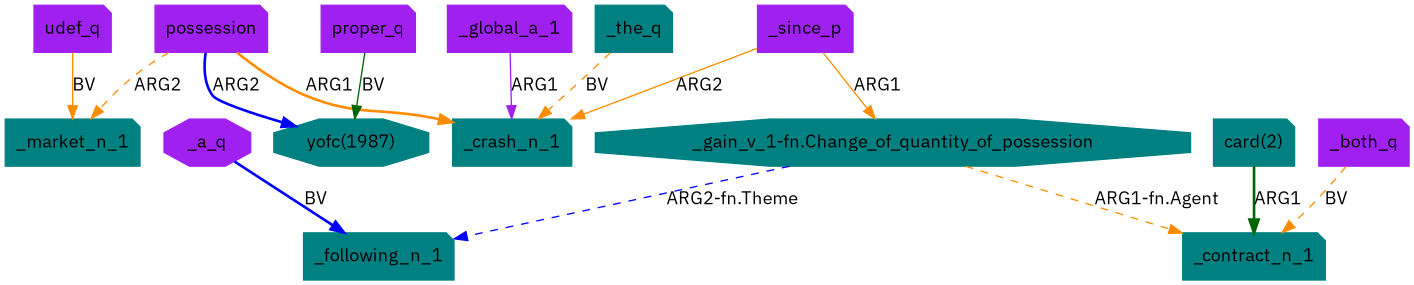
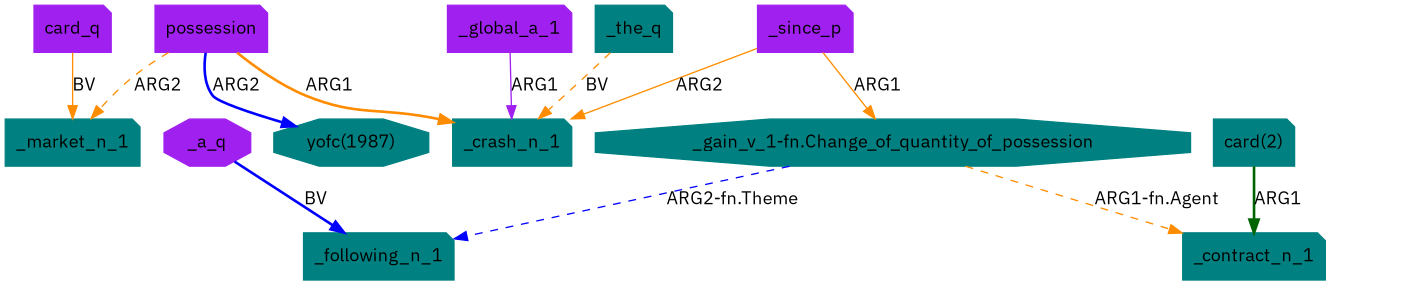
node "udef_q": label "udef_q" -> "card_q"
node "proper_q": removed
node "_both_q": removed
